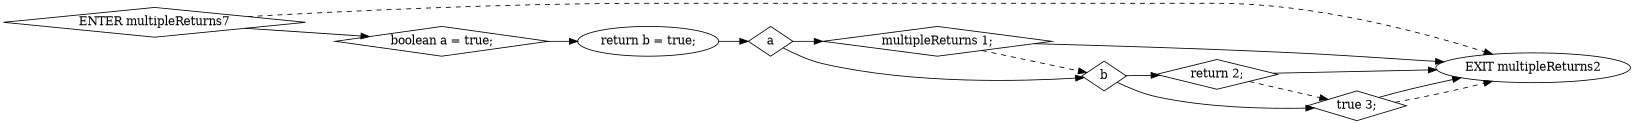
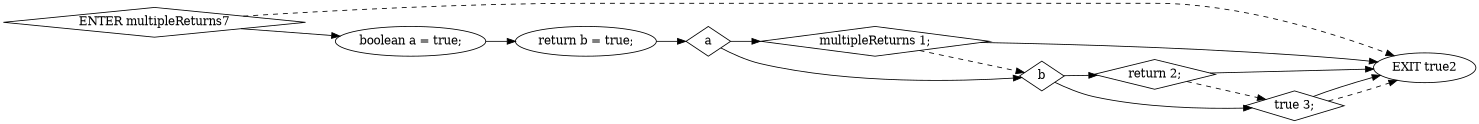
node "boolean a = true;": shape diamond -> ellipse
node "EXIT multipleReturns2": label "EXIT multipleReturns2" -> "EXIT true2"
